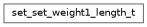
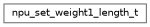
node "set_set_weight1_length_t": label "set_set_weight1_length_t" -> "npu_set_weight1_length_t"
